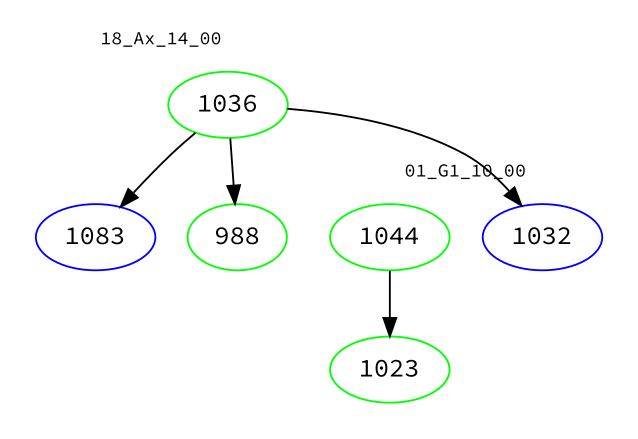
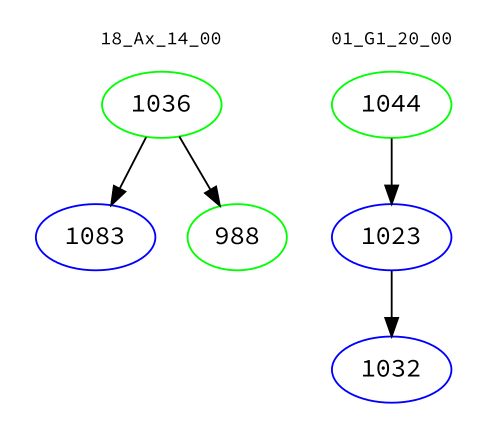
edge "1036" -> "1032": now "1023" -> "1032"
cluster "01_G1_10_00": label "01_G1_10_00" -> "01_G1_20_00"
node "1023": color green -> blue
